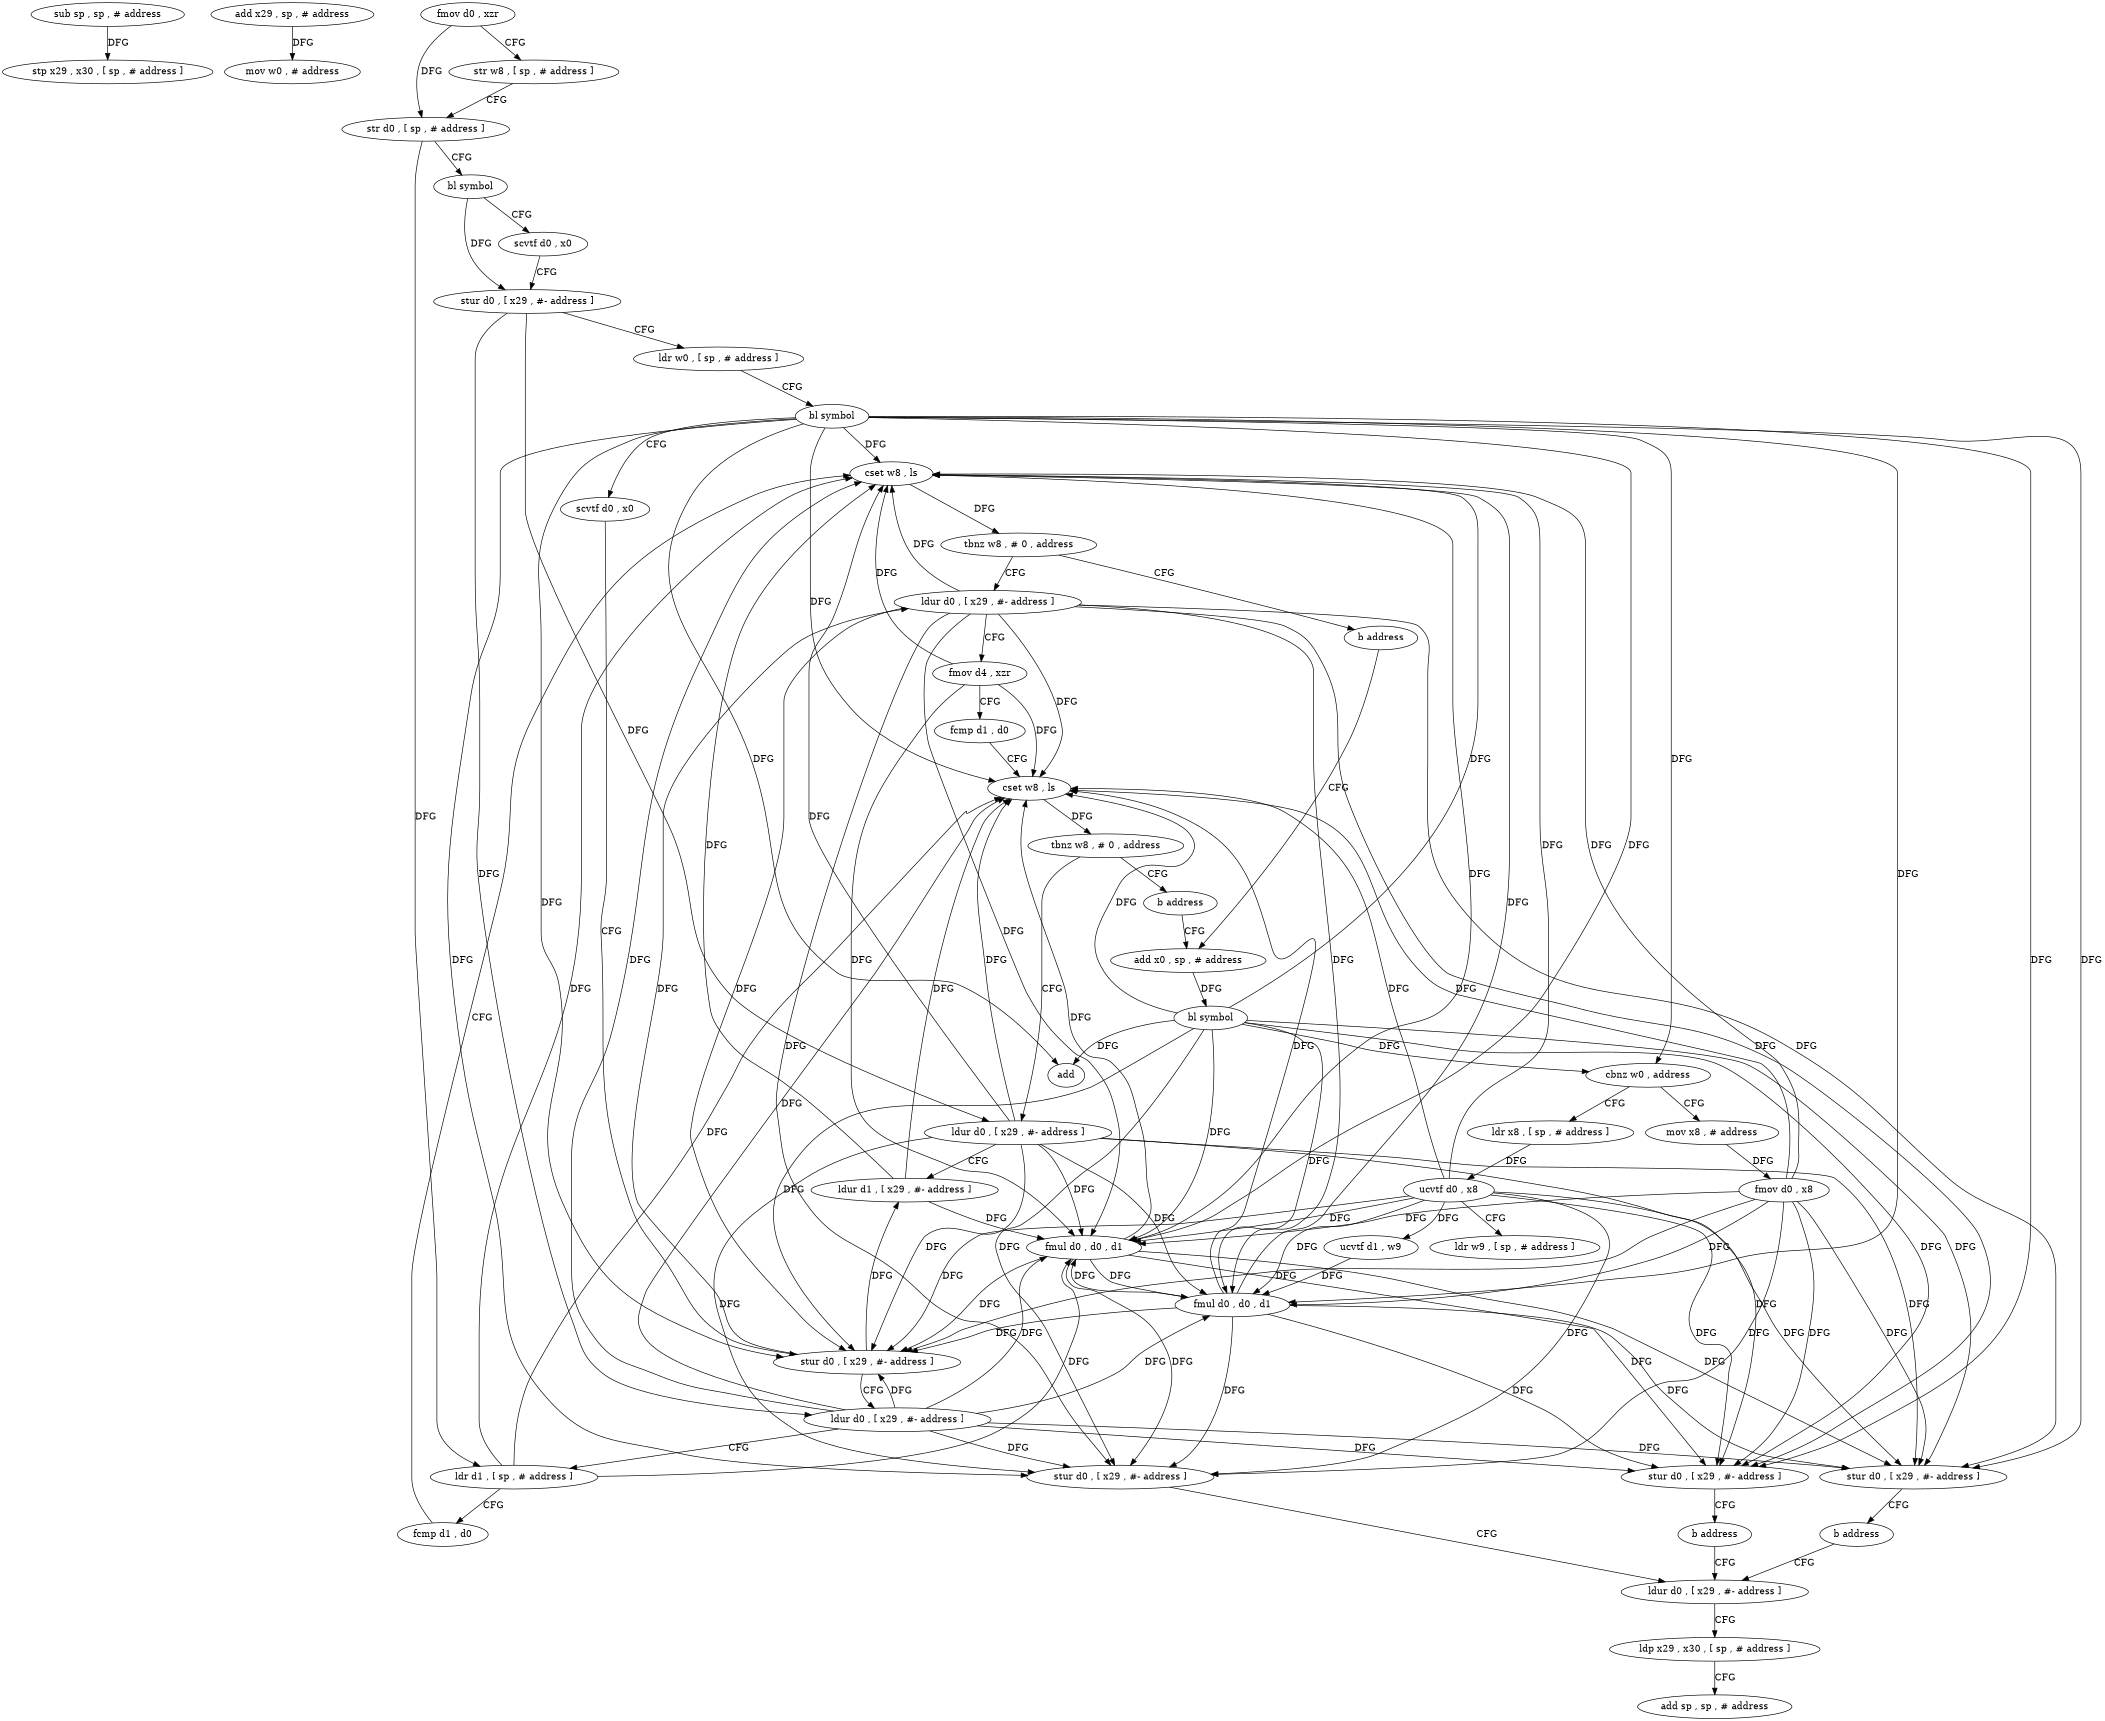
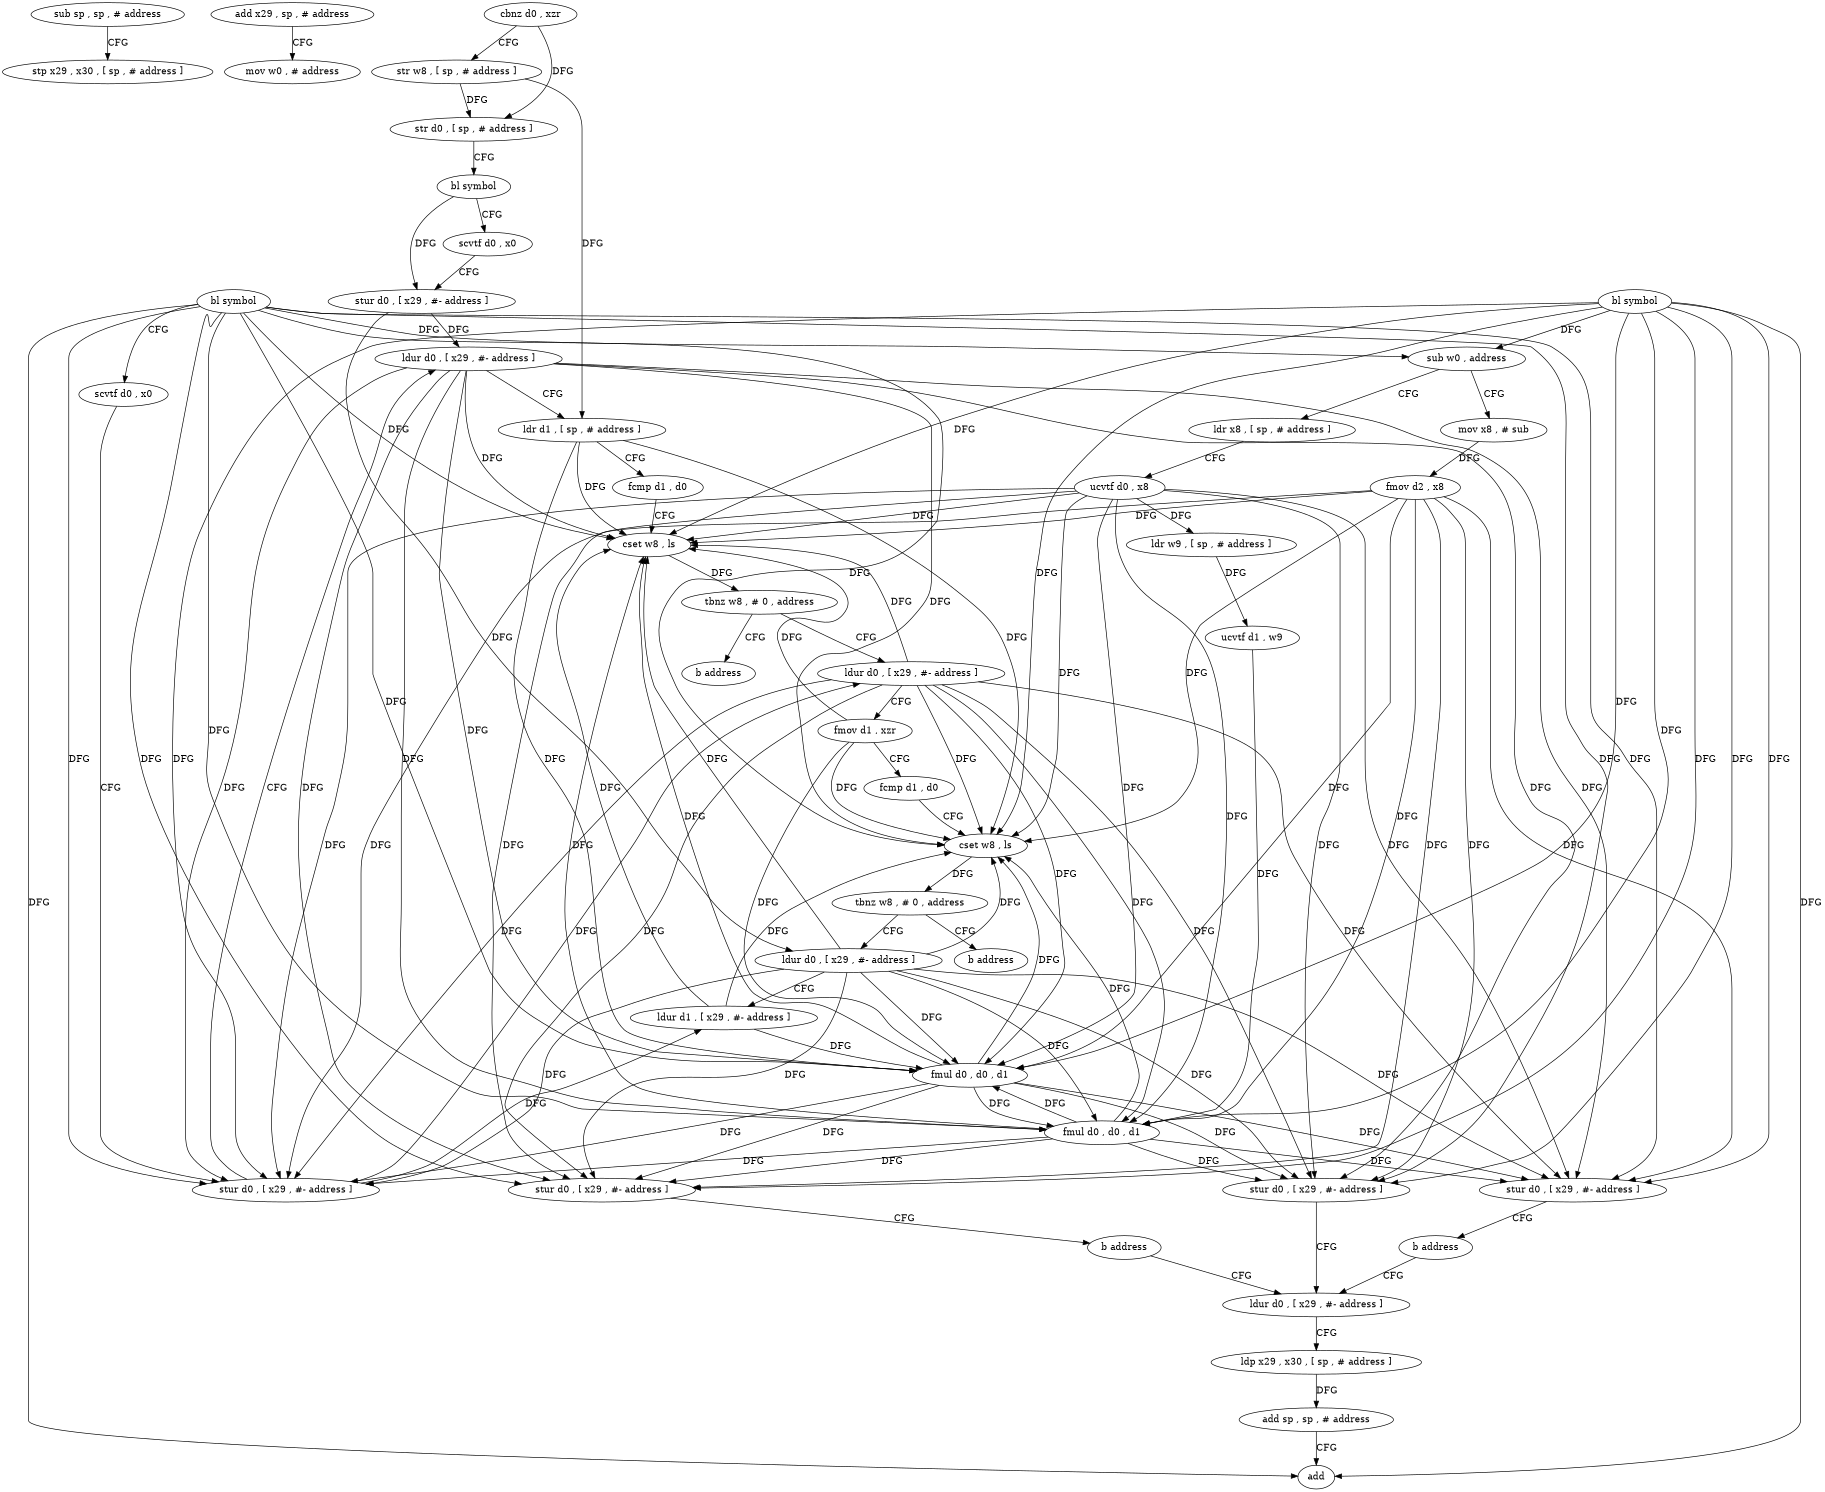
node "fmov d0 , xzr": label "fmov d0 , xzr" -> "cbnz d0 , xzr"
edge "sub sp , sp , # address" -> "stp x29 , x30 , [ sp , # address ]": label "DFG" -> "CFG"
edge "add x29 , sp , # address" -> "mov w0 , # address": label "DFG" -> "CFG"
edge "str w8 , [ sp , # address ]" -> "str d0 , [ sp , # address ]": label "CFG" -> "DFG"
node "ldr w0 , [ sp , # address ]": removed
node "fmov d4 , xzr": label "fmov d4 , xzr" -> "fmov d1 , xzr"
edge "str d0 , [ sp , # address ]" -> "ldr d1 , [ sp , # address ]": now "str w8 , [ sp , # address ]" -> "ldr d1 , [ sp , # address ]"
node "add x0 , sp , # address": removed
node "cbnz w0 , address": label "cbnz w0 , address" -> "sub w0 , address"
node "mov x8 , # address": label "mov x8 , # address" -> "mov x8 , # sub"
edge "ldr x8 , [ sp , # address ]" -> "ucvtf d0 , x8": label "DFG" -> "CFG"
node "fmov d0 , x8": label "fmov d0 , x8" -> "fmov d2 , x8"
edge "ucvtf d0 , x8" -> "ldr w9 , [ sp , # address ]": label "CFG" -> "DFG"
edge "ucvtf d0 , x8" -> "ucvtf d1 , w9": now "ldr w9 , [ sp , # address ]" -> "ucvtf d1 , w9"
edge "add sp , sp , # address" -> "add": added, label "CFG"
edge "ldp x29 , x30 , [ sp , # address ]" -> "add sp , sp , # address": label "CFG" -> "DFG"
